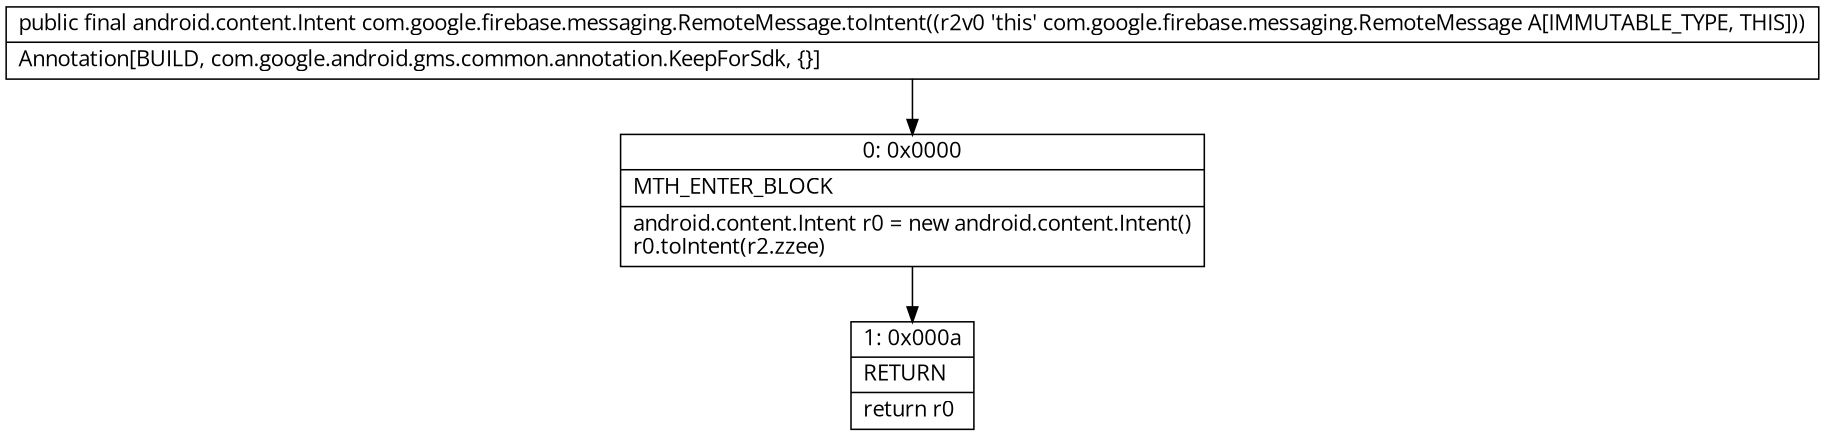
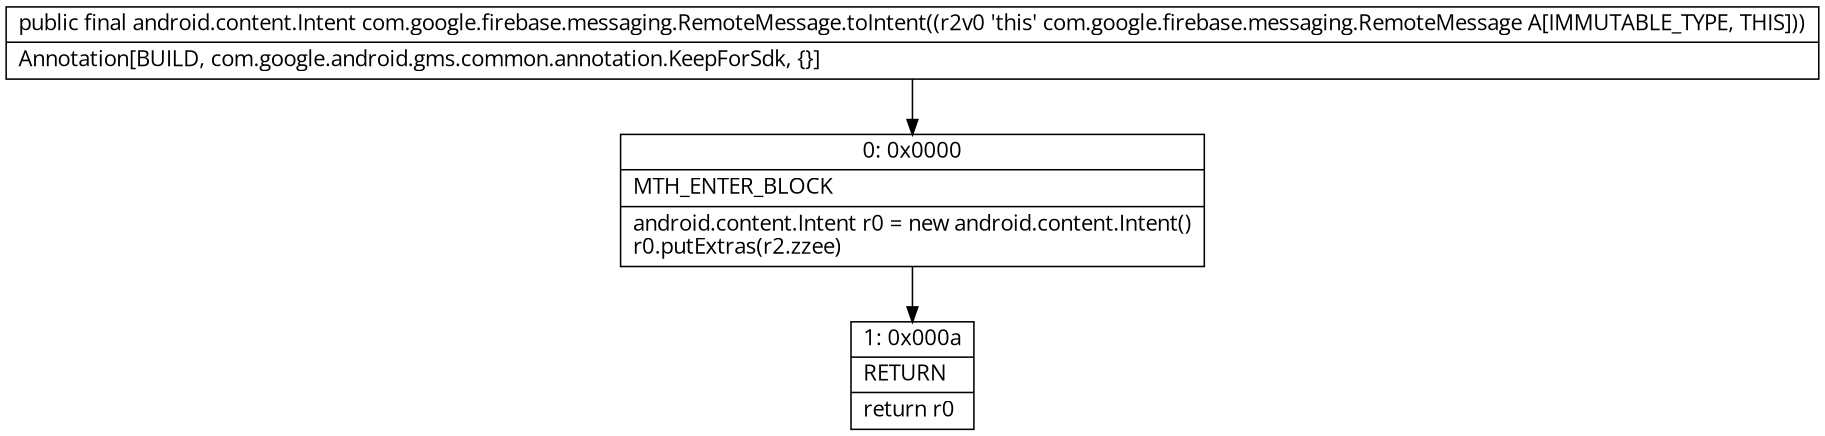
node "0: 0x0000": text "r0.toIntent(r2.zzee)" -> "r0.putExtras(r2.zzee)"
